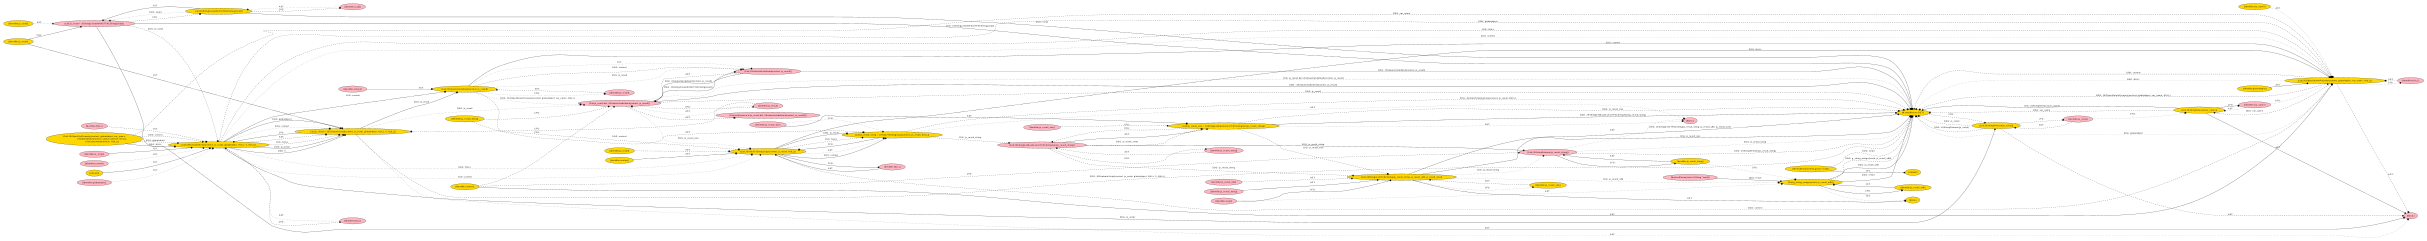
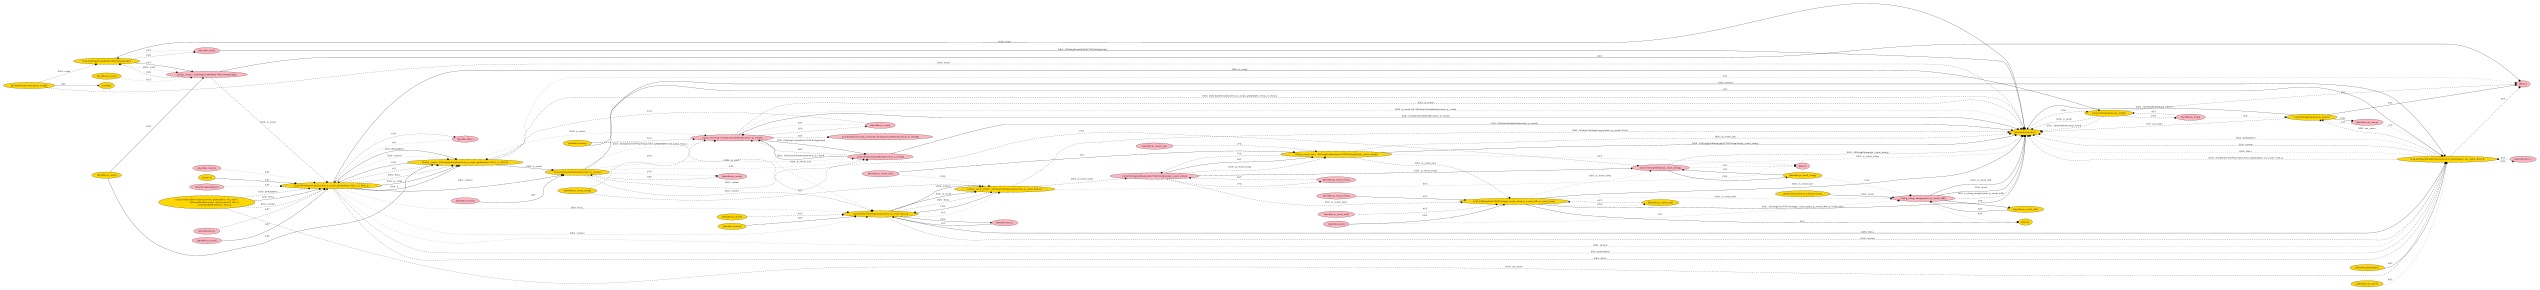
edge "(Call,js_script = JSStringCreateWithUTF8CString(script))" -> "(MethodReturn,RET)": now "(Identifier,script)" -> "(MethodReturn,RET)"
edge "(MethodParameterIn,gchar *script)" -> "(Call,JSStringCreateWithUTF8CString(script))": added, label "DDG: script"
node "(MethodParameterIn,GString *result)": fillcolor lightpink -> gold
node "(Call,g_string_assign(result, js_result_utf8))": fillcolor gold -> lightpink
